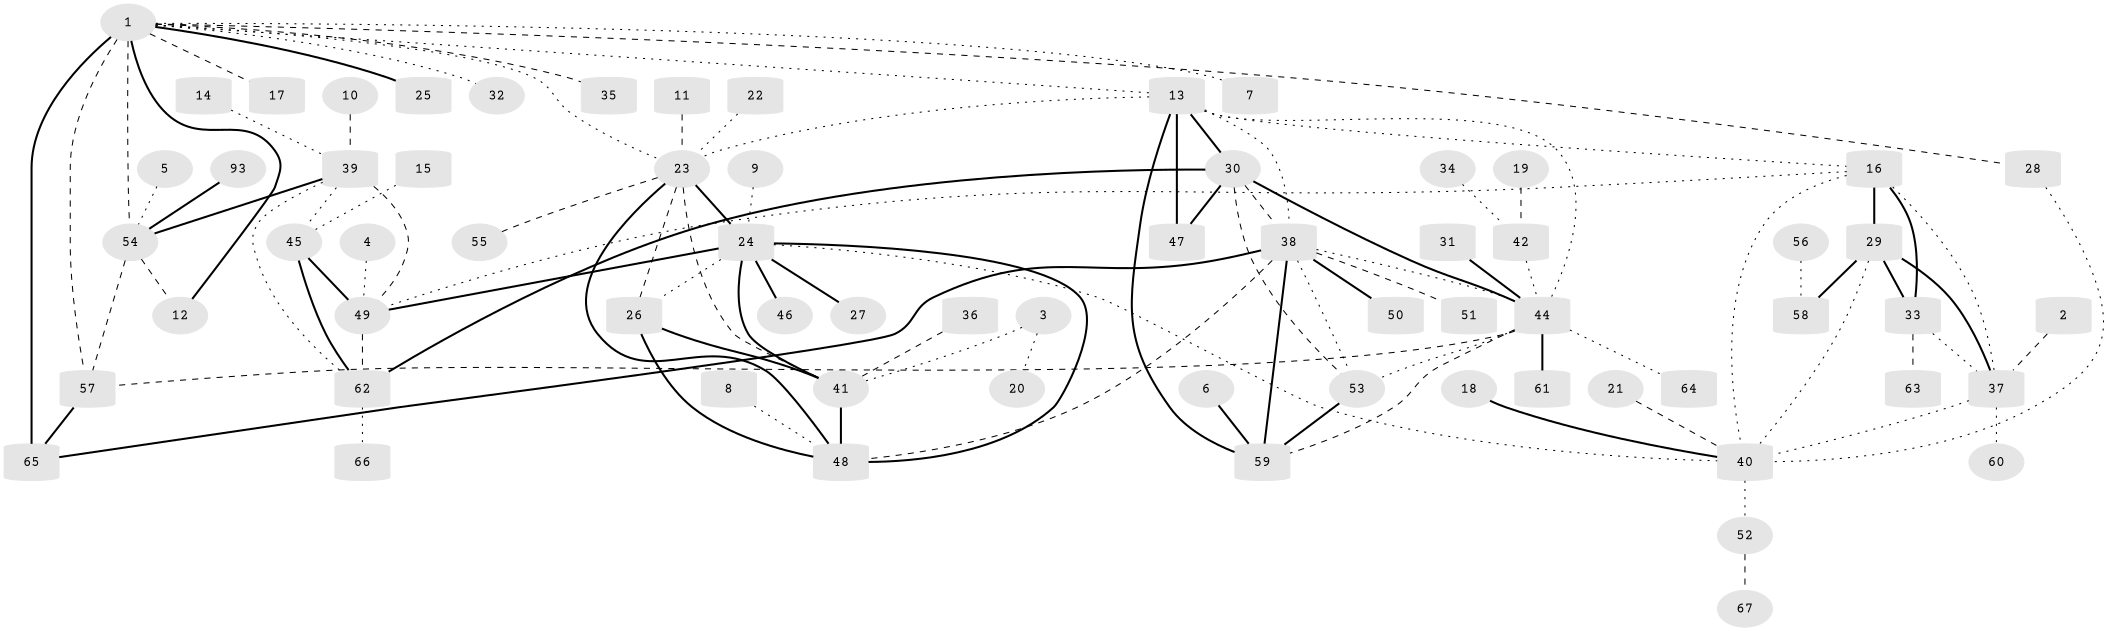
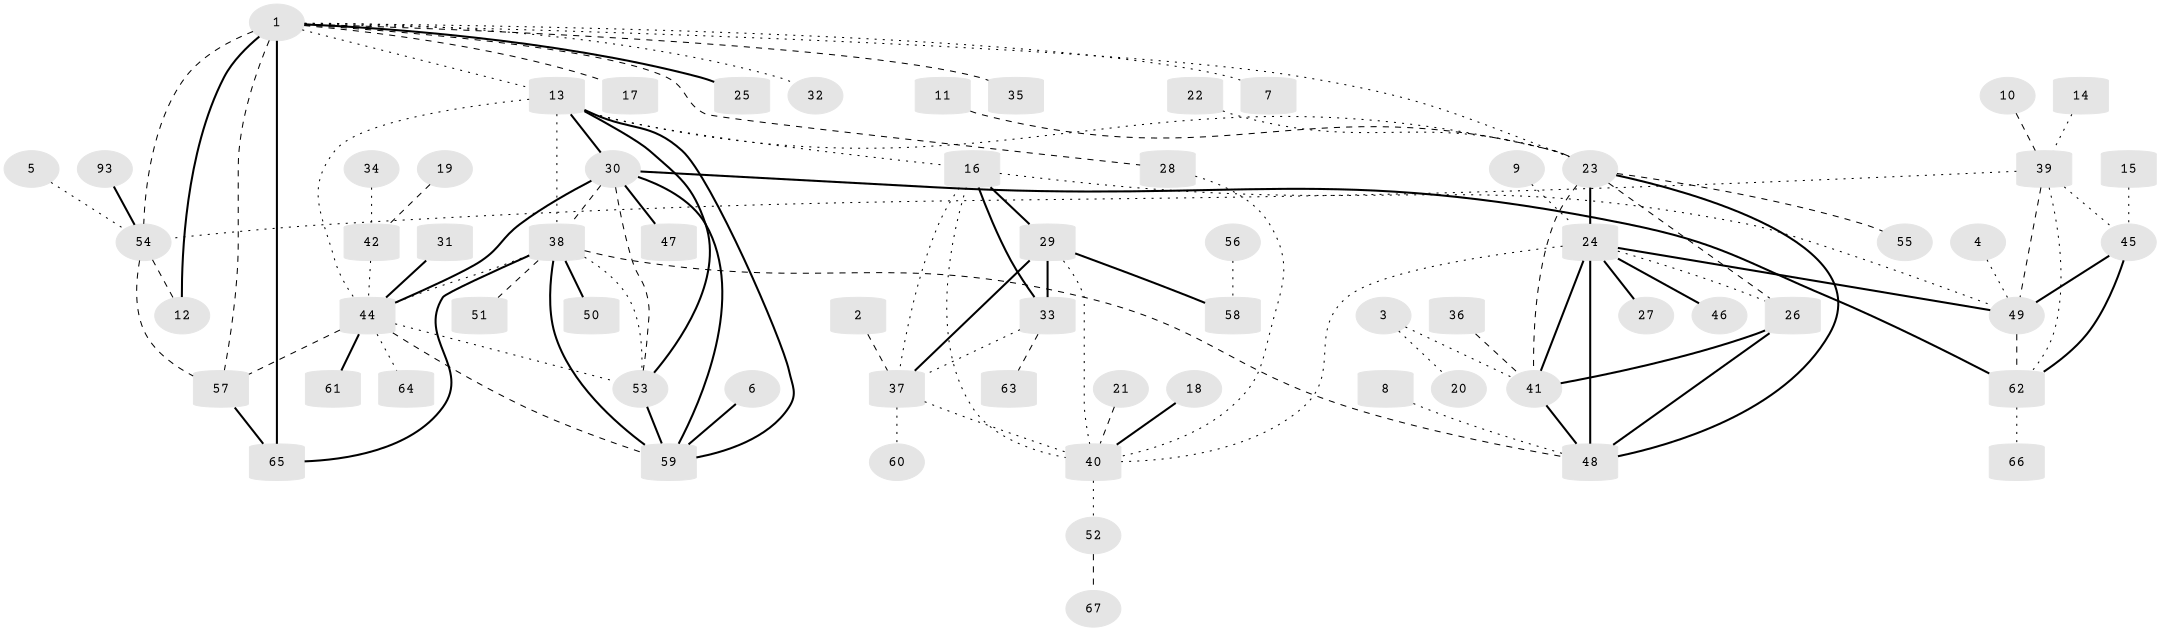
edge "13" -- "47": now "13" -- "53"
edge "39" -- "54": style bold -> dotted
edge "30" -- "59": added
